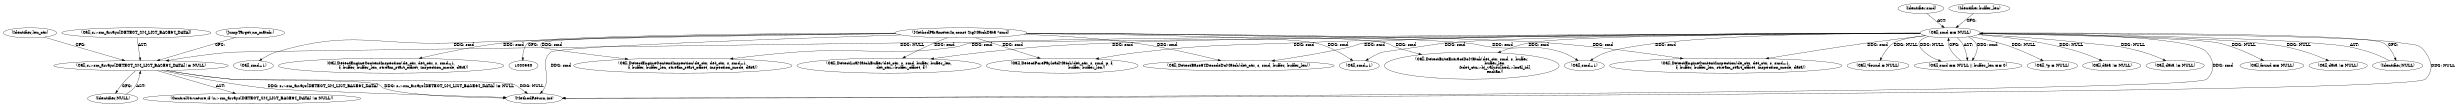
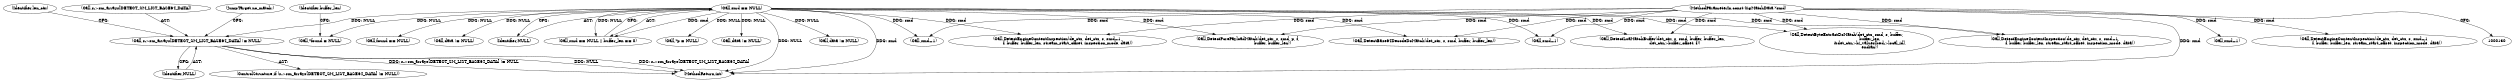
node "(Identifier,smd)": removed
edge "(Identifier,buffer_len)" -> "(Call,smd == NULL)": now "(Identifier,buffer_len)" -> "(Call,*found = NULL)"
node "1000530": label "1000530" -> "1000130"
